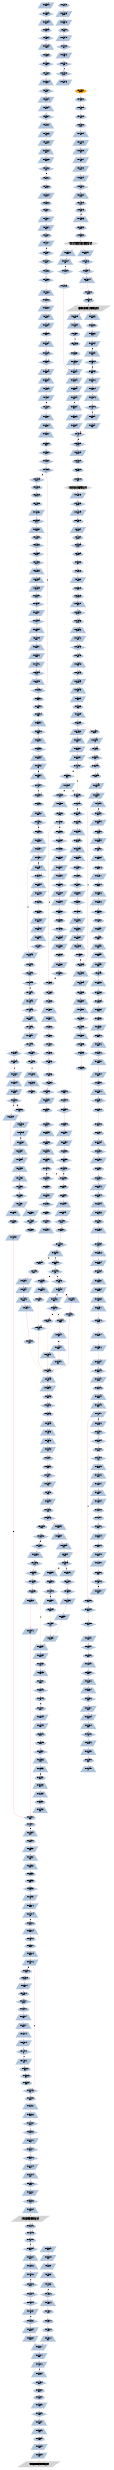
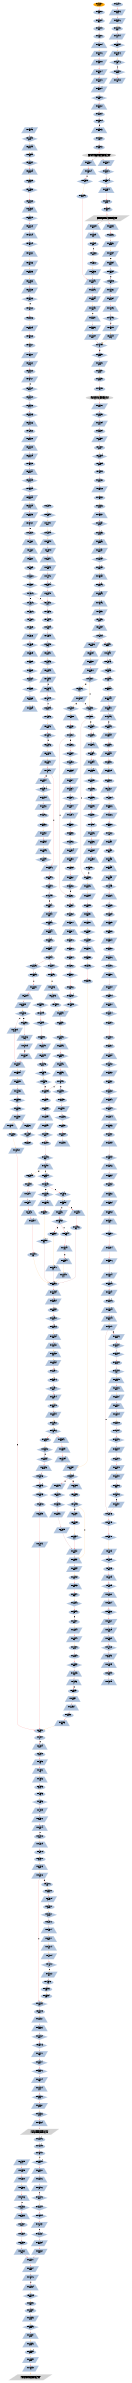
node "0x0042b8fe movl": removed
